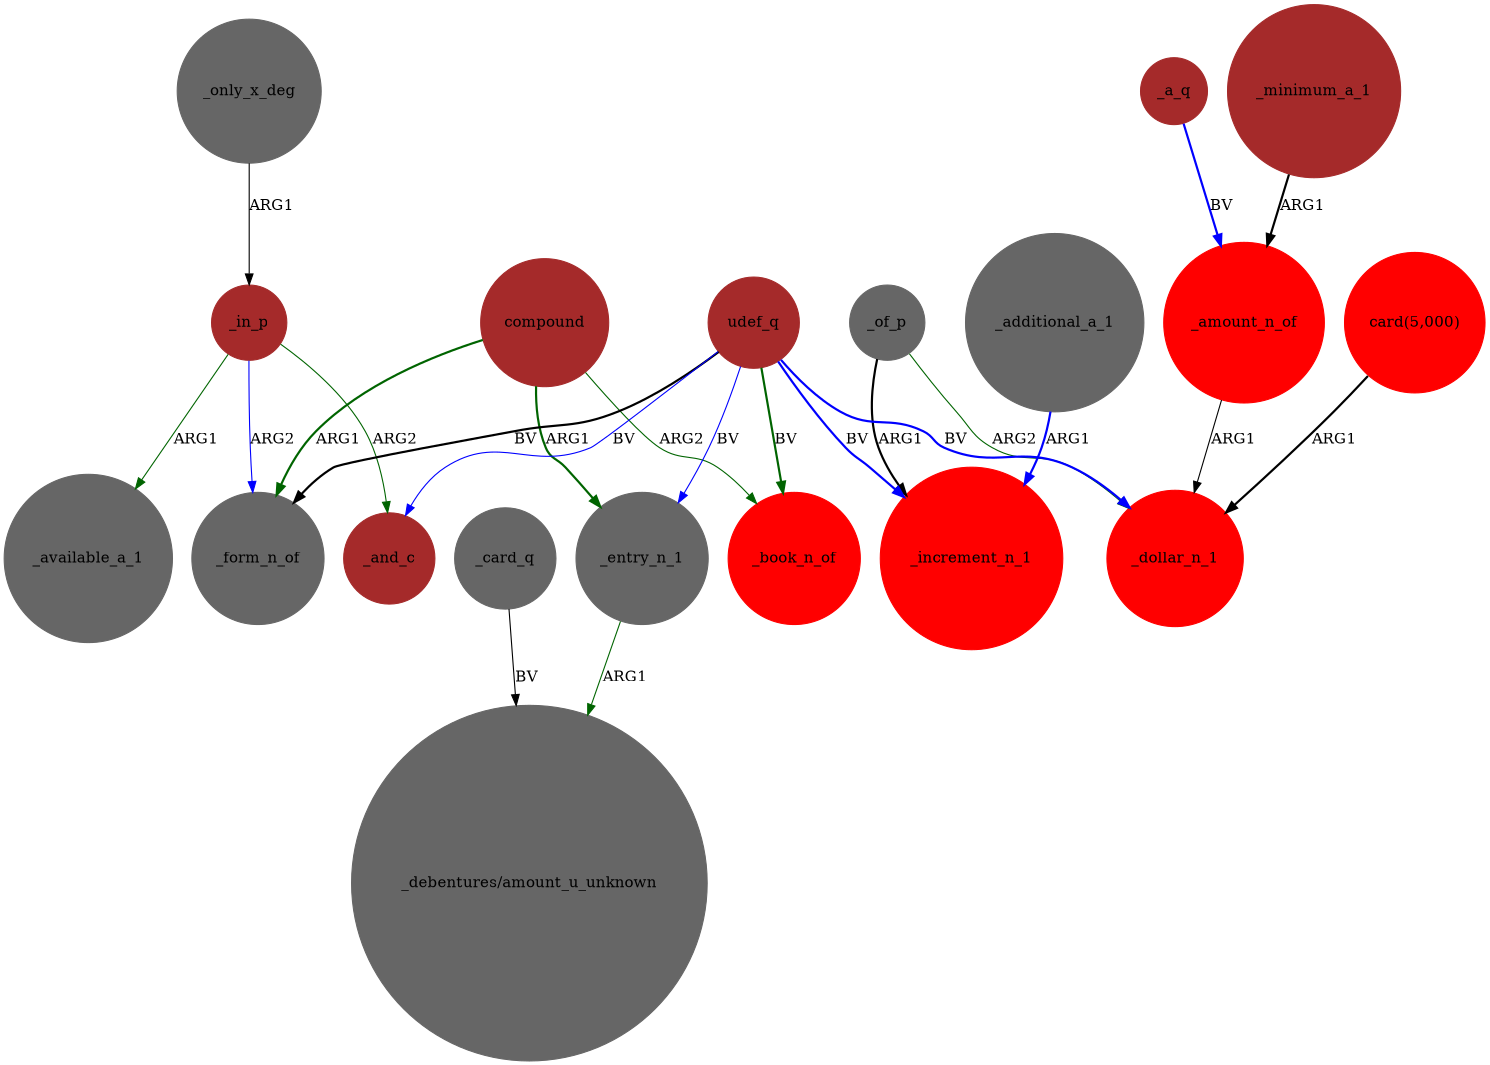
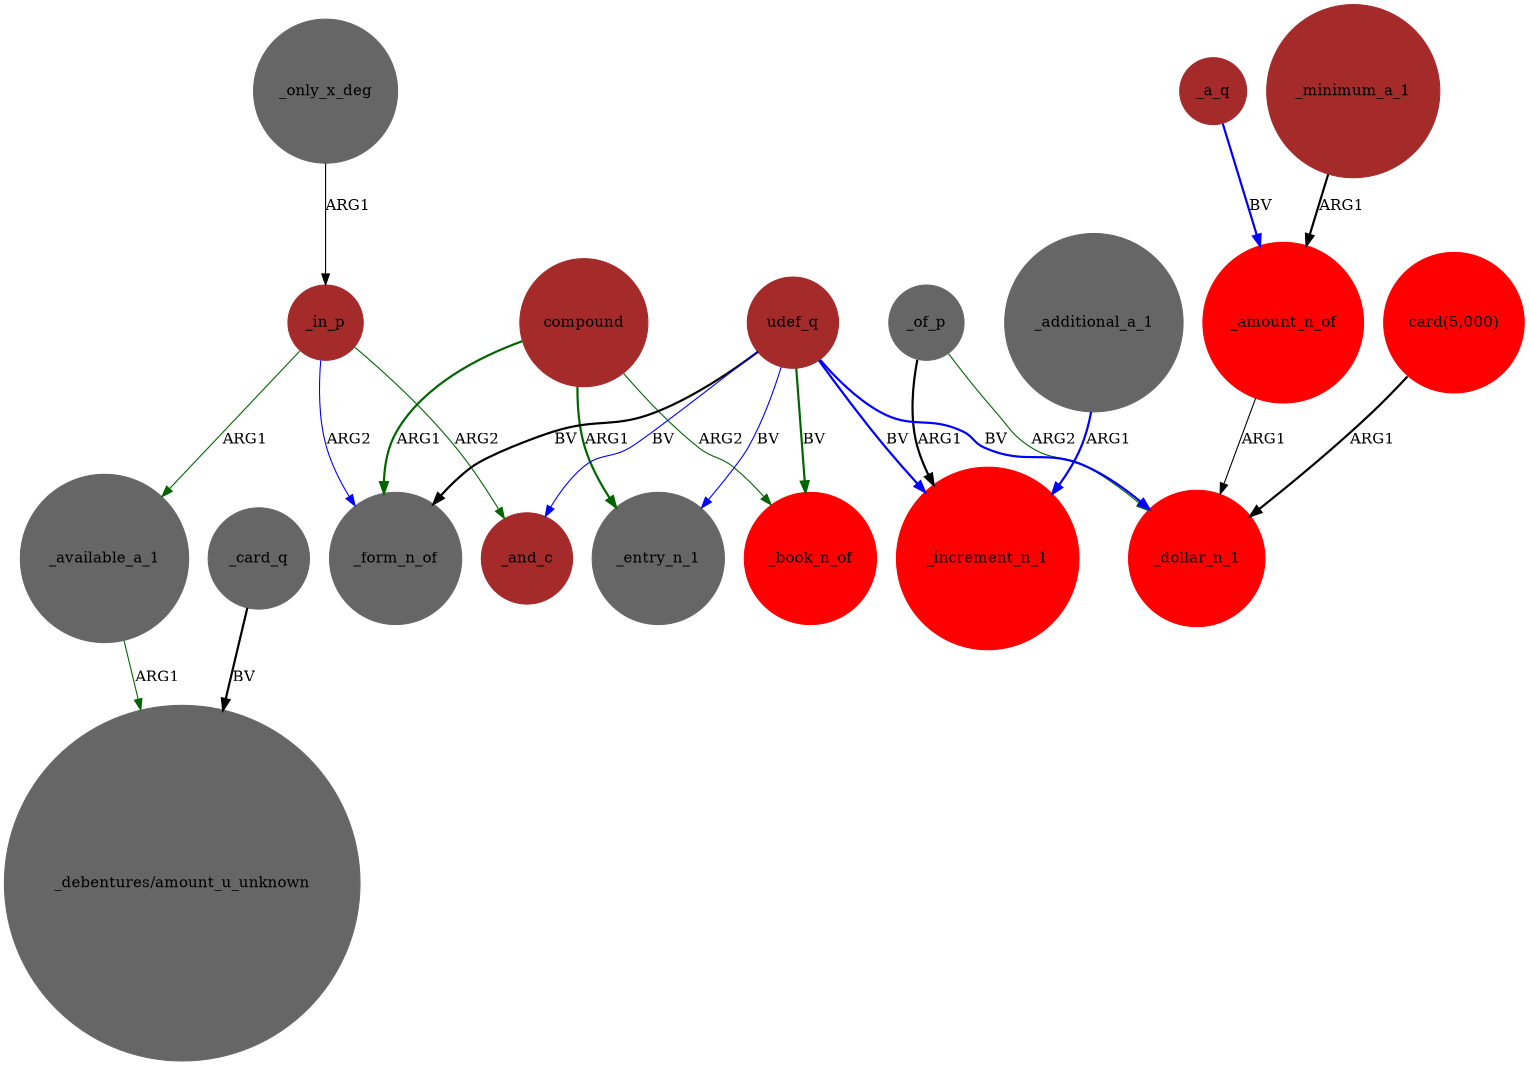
edge "_card_q" -> "_debentures/amount_u_unknown": style solid -> bold
edge "_entry_n_1" -> "_debentures/amount_u_unknown": now "_available_a_1" -> "_debentures/amount_u_unknown"
